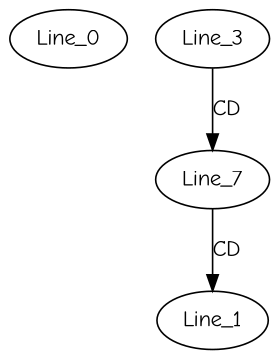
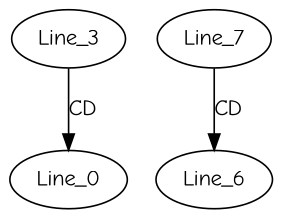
edge "Line_3" -> "Line_7": now "Line_3" -> "Line_0"
node "Line_1": label "Line_1" -> "Line_6"
